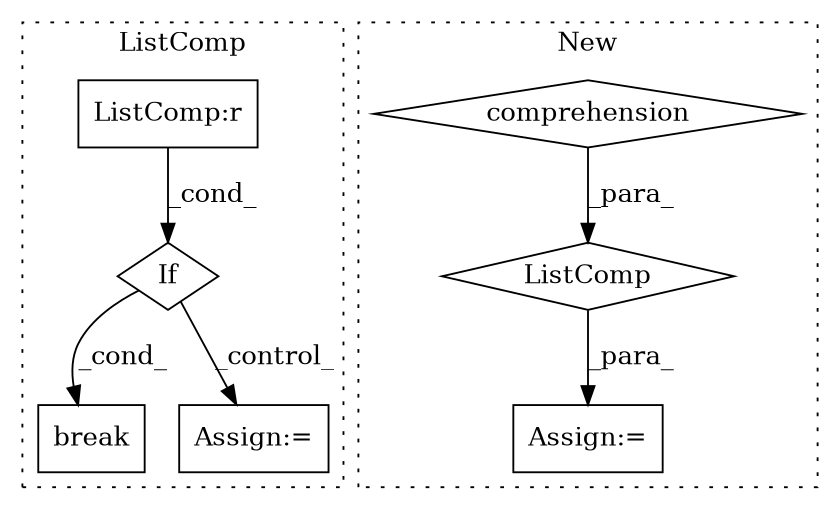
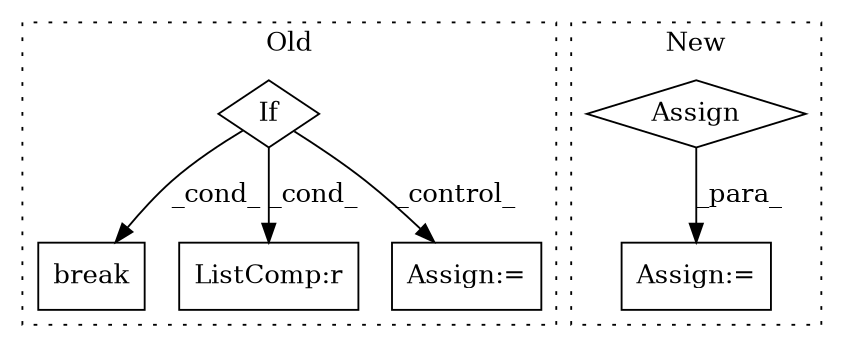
cluster "ListComp": label "ListComp" -> "Old"
node "comprehension": removed
edge "ListComp:r" -> "If": reversed
node "ListComp": label "ListComp" -> "Assign"
